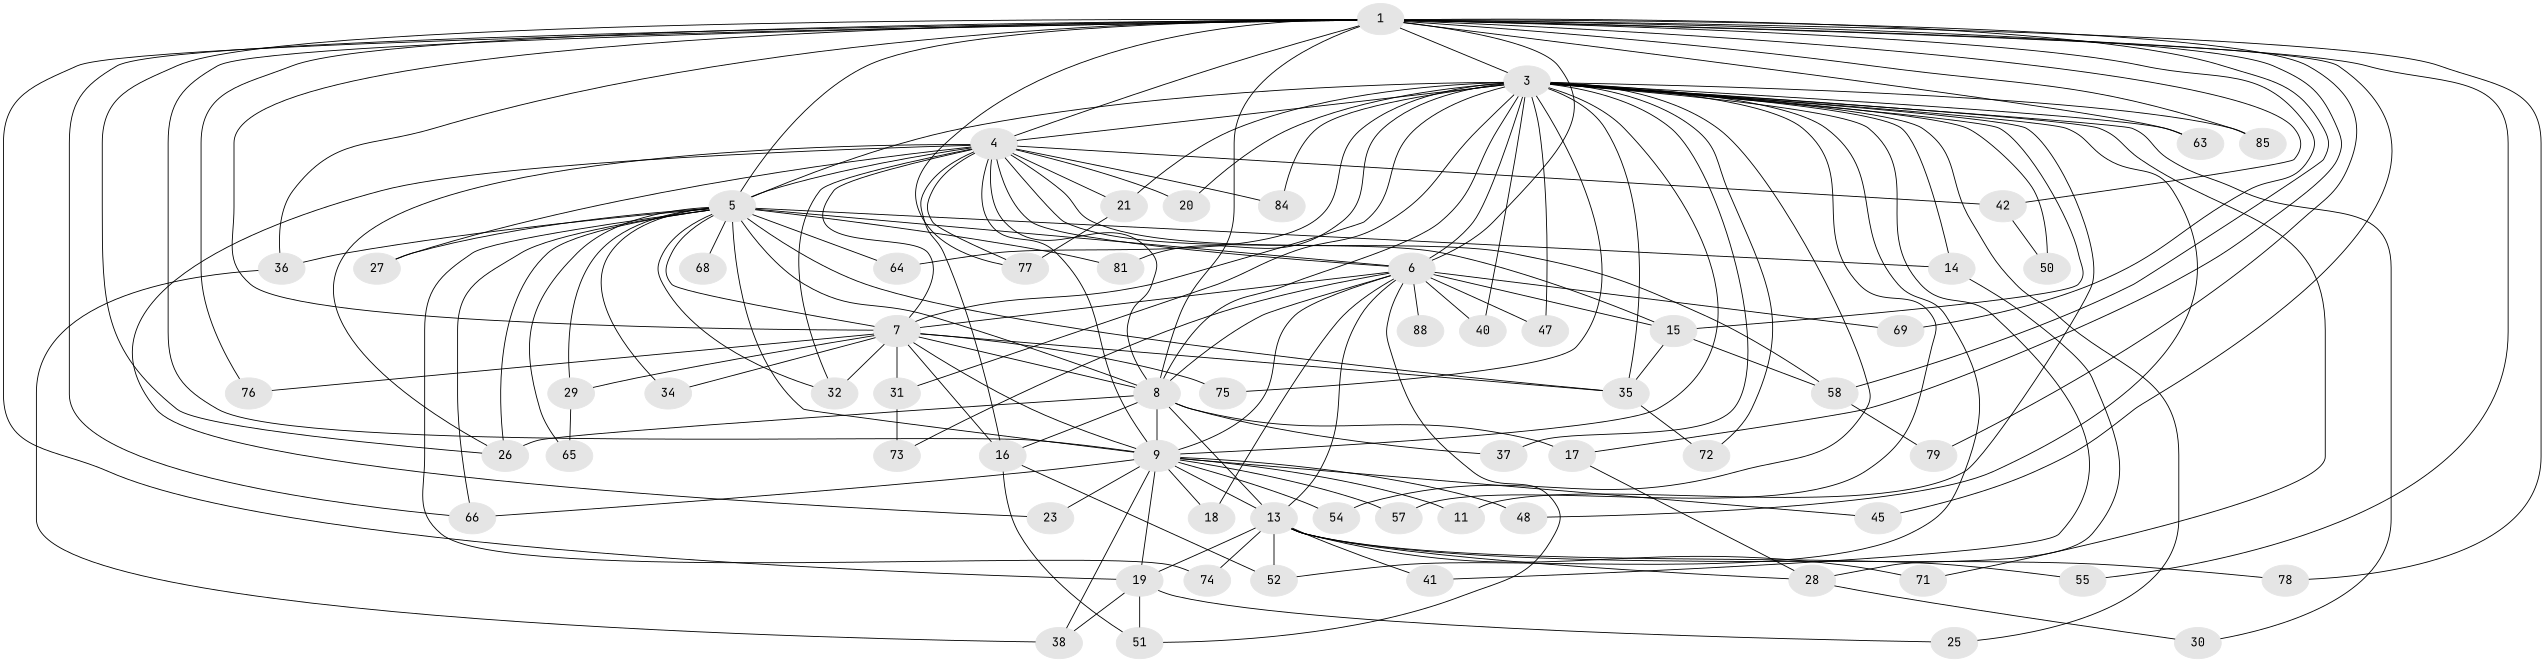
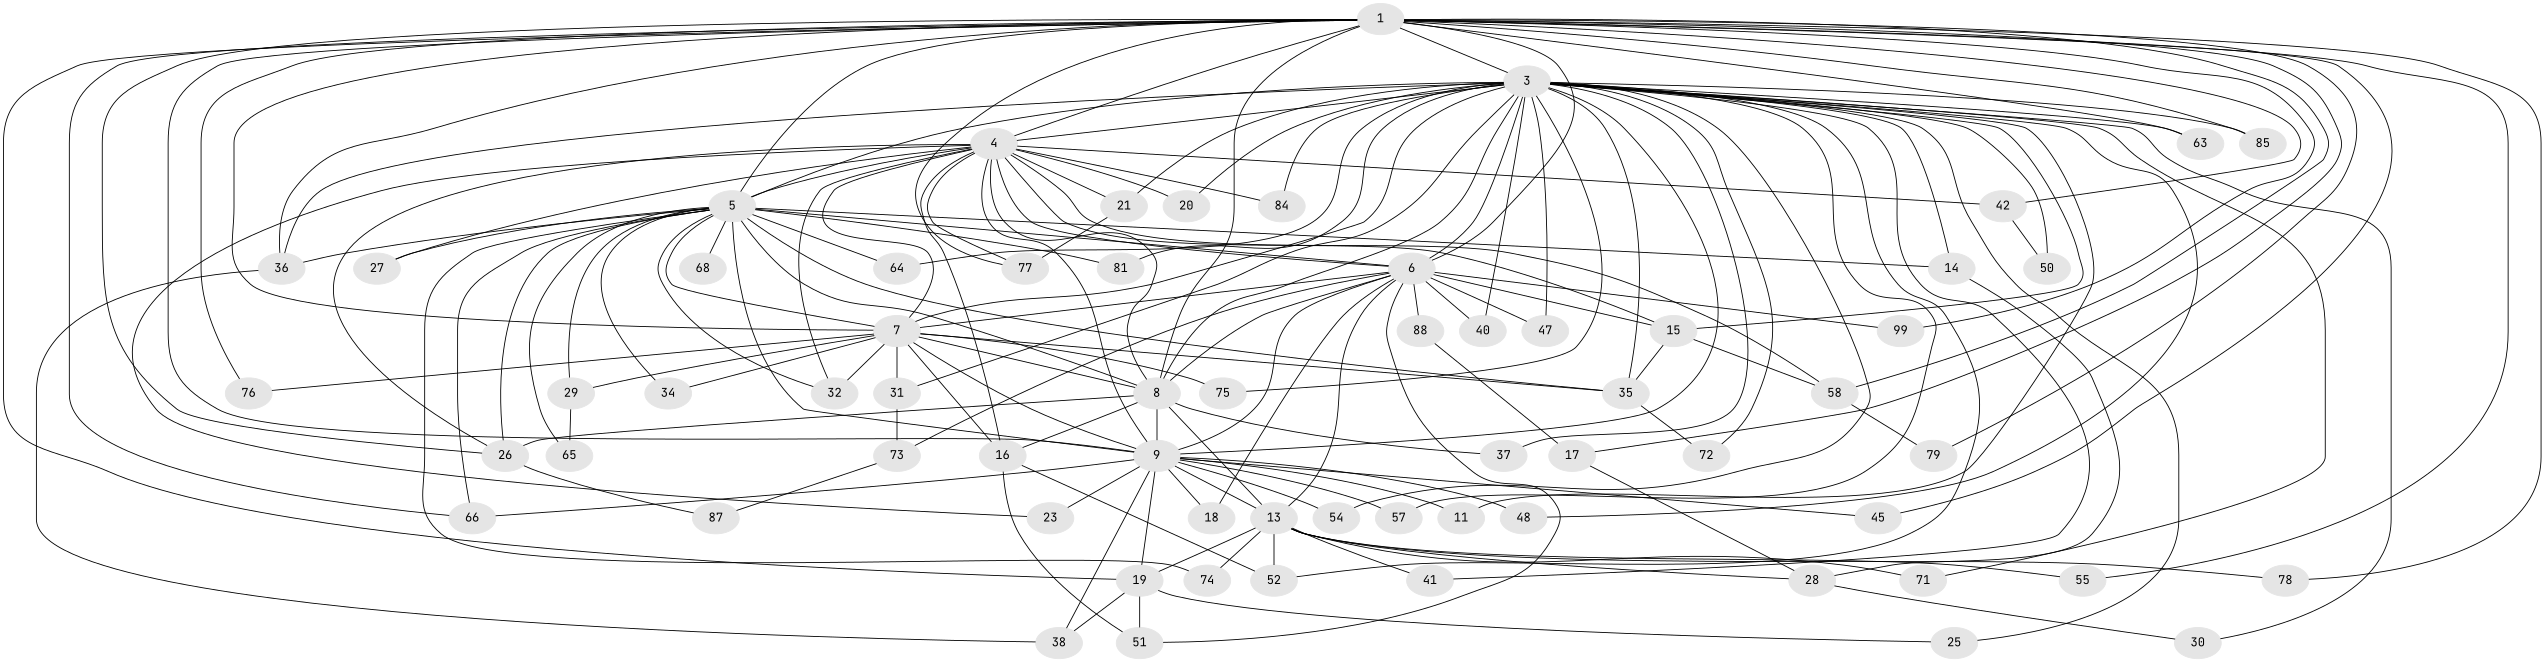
edge "3" -- "36": added
node "69": label "69" -> "99"
edge "8" -- "17": now "88" -- "17"
node "87": added
